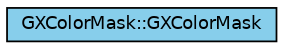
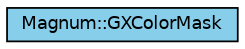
node "GXColorMask::GXColorMask": label "GXColorMask::GXColorMask" -> "Magnum::GXColorMask"
